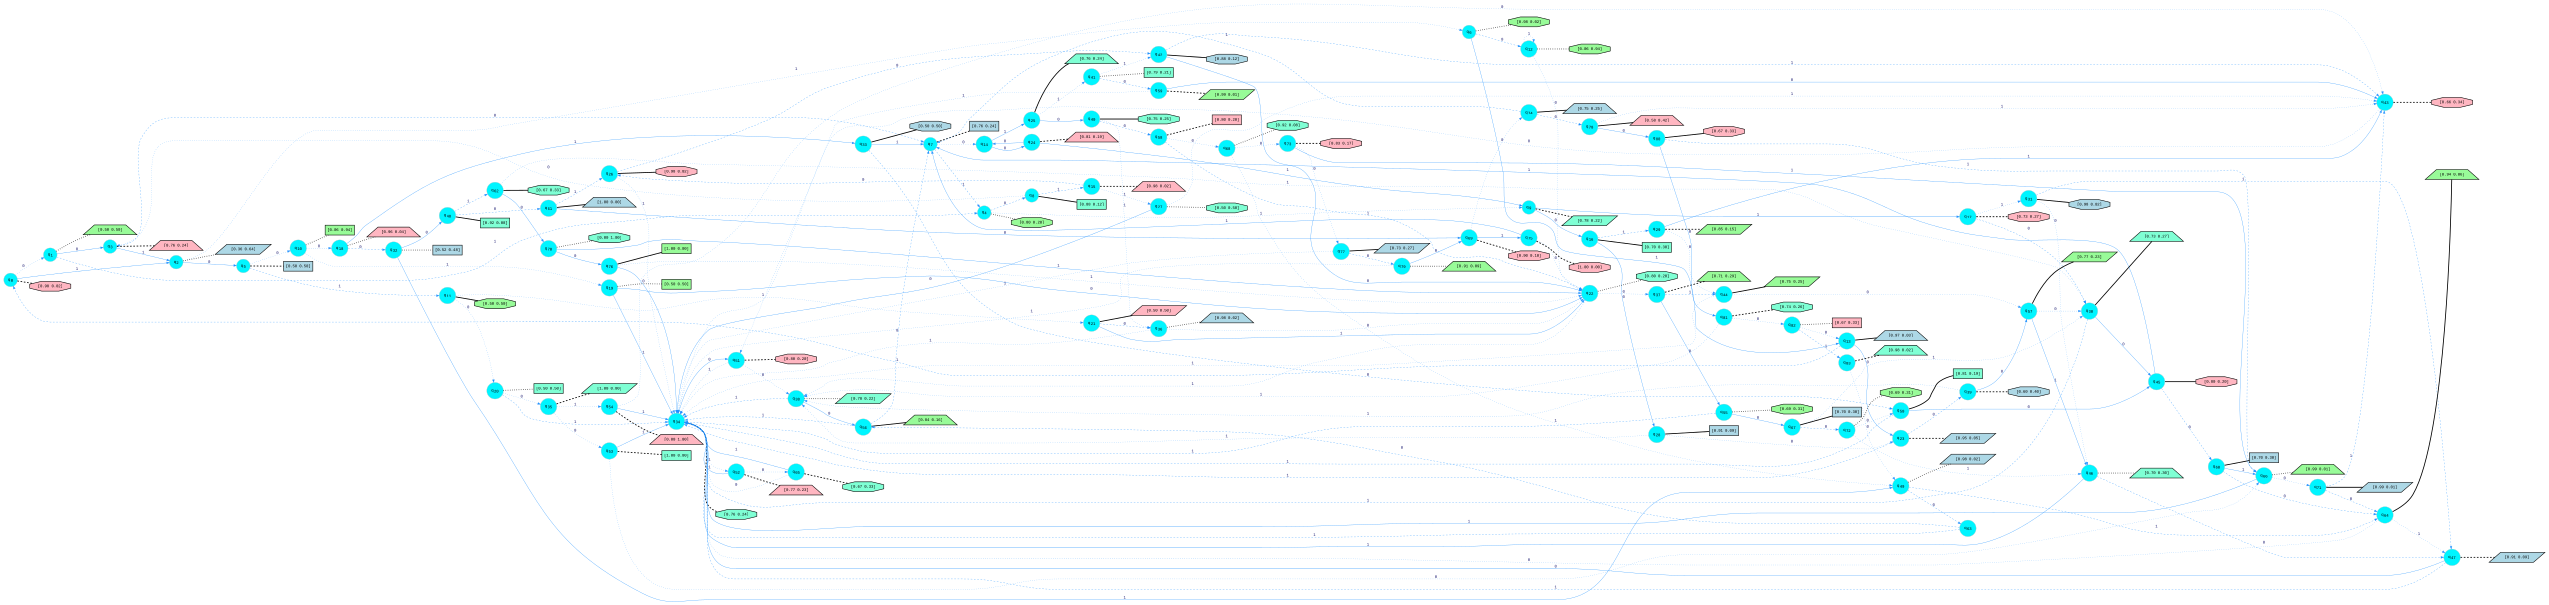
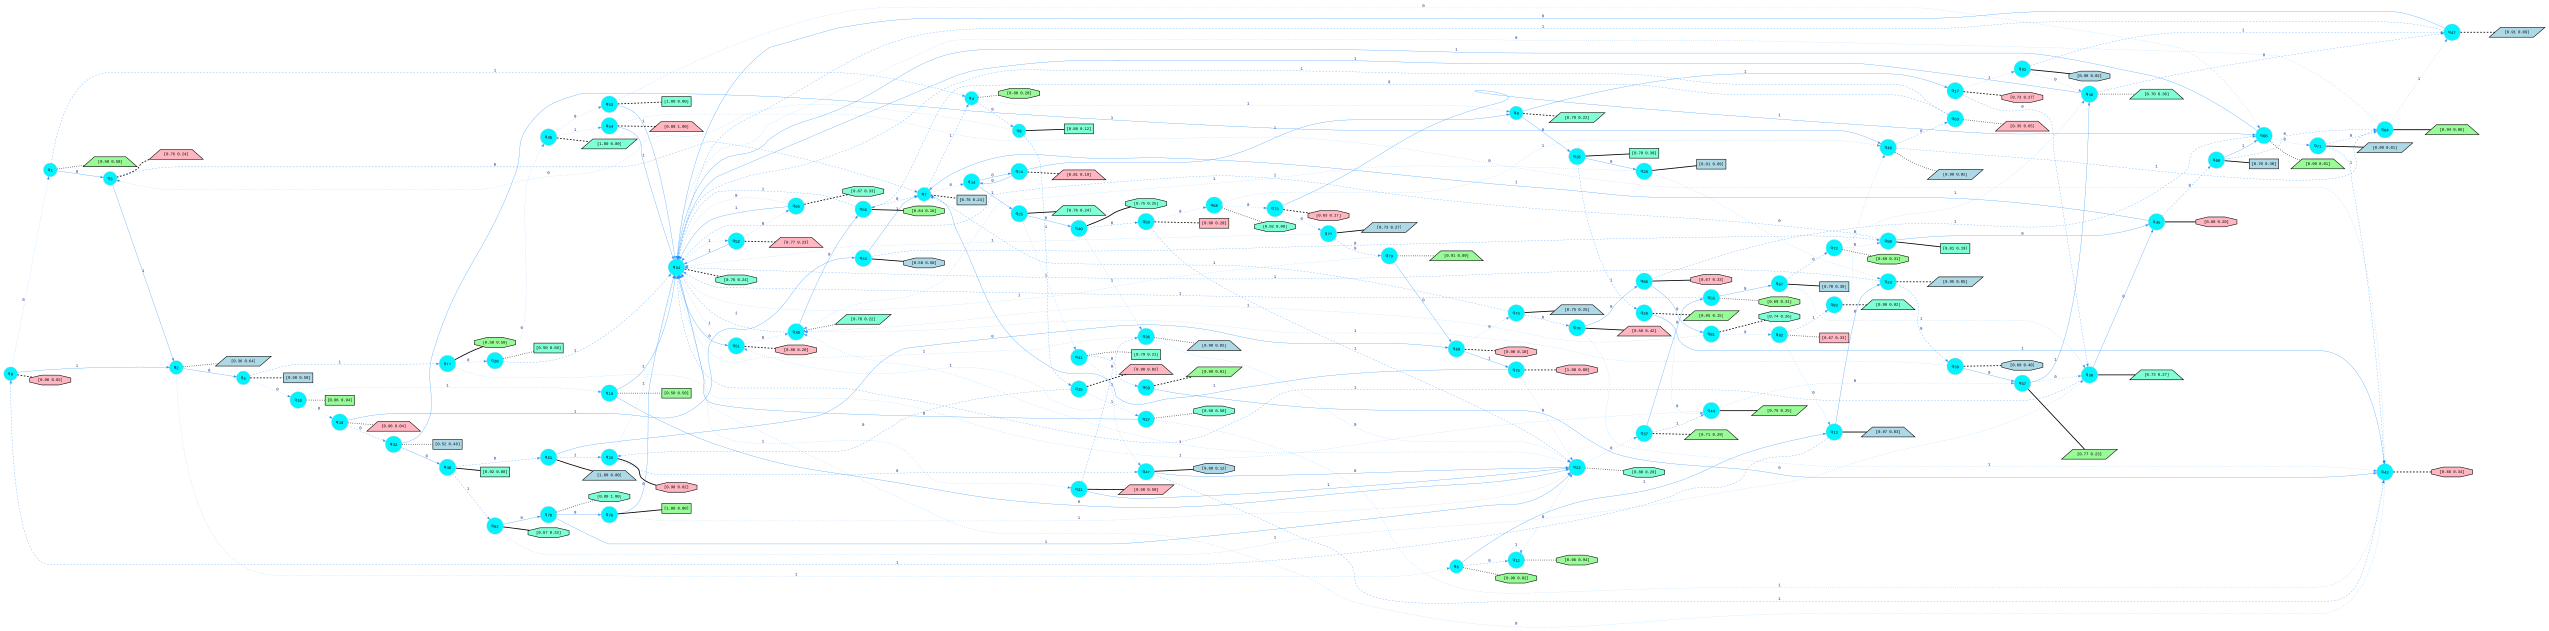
node "[0.35 0.65]": added
node "[0.84 0.16]": shape trapezium -> octagon
